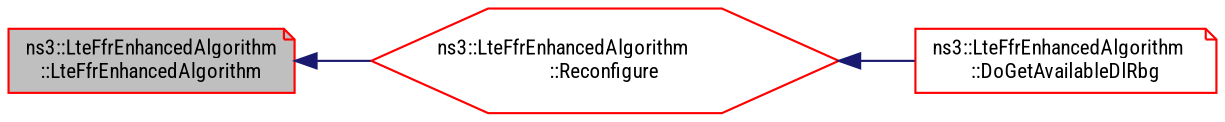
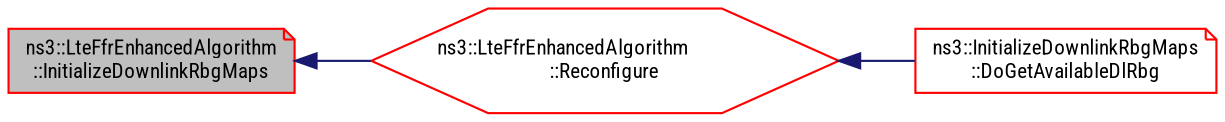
node "ns3::LteFfrEnhancedAlgorithm ::LteFfrEnhancedAlgorithm": label "ns3::LteFfrEnhancedAlgorithm ::LteFfrEnhancedAlgorithm" -> "ns3::LteFfrEnhancedAlgorithm ::InitializeDownlinkRbgMaps"
node "ns3::LteFfrEnhancedAlgorithm ::DoGetAvailableDlRbg": label "ns3::LteFfrEnhancedAlgorithm ::DoGetAvailableDlRbg" -> "ns3::InitializeDownlinkRbgMaps ::DoGetAvailableDlRbg"
